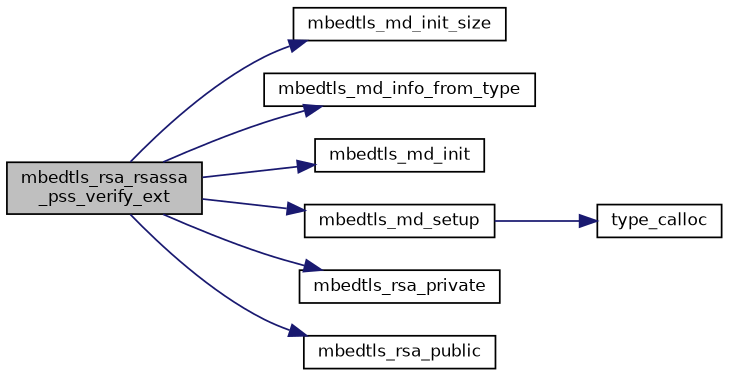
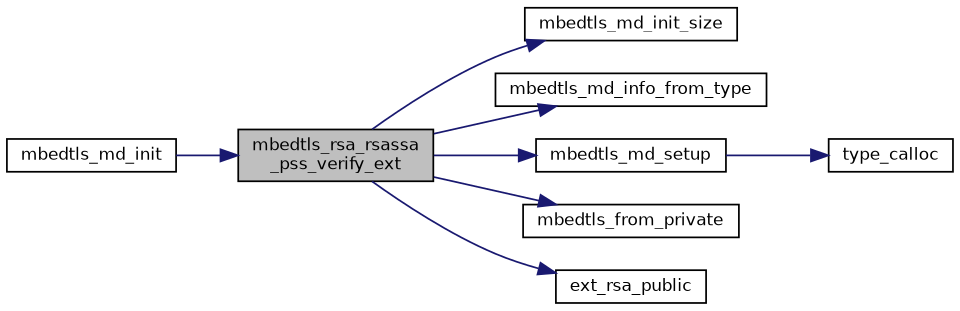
edge "mbedtls_rsa_rsassa _pss_verify_ext" -> "mbedtls_md_init": reversed
node "mbedtls_rsa_private": label "mbedtls_rsa_private" -> "mbedtls_from_private"
node "mbedtls_rsa_public": label "mbedtls_rsa_public" -> "ext_rsa_public"
